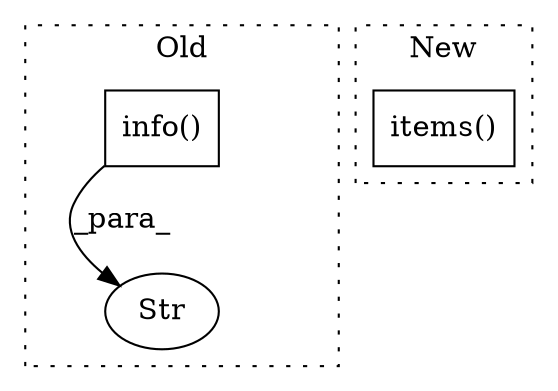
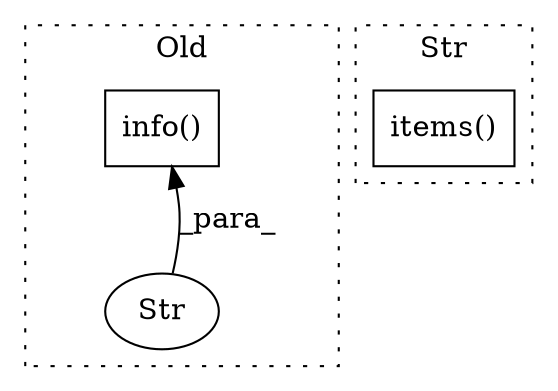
cluster "New": label "New" -> "Str"
edge "info()" -> "Str": reversed
